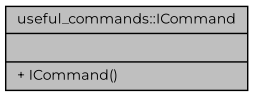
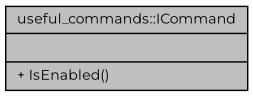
node "useful_commands::ICommand": text "+ ICommand()" -> "+ IsEnabled()"
